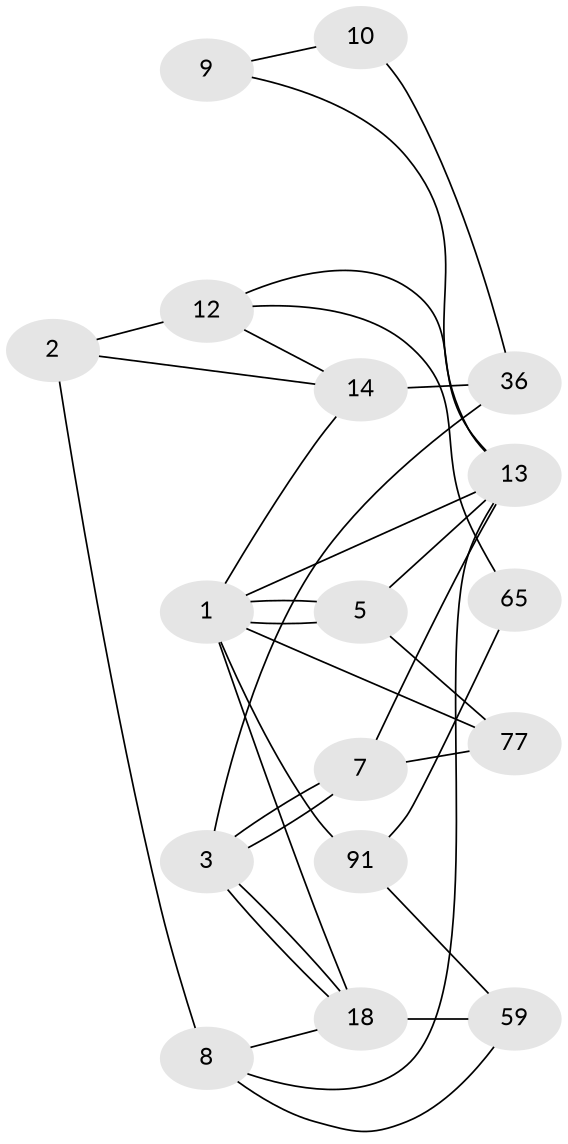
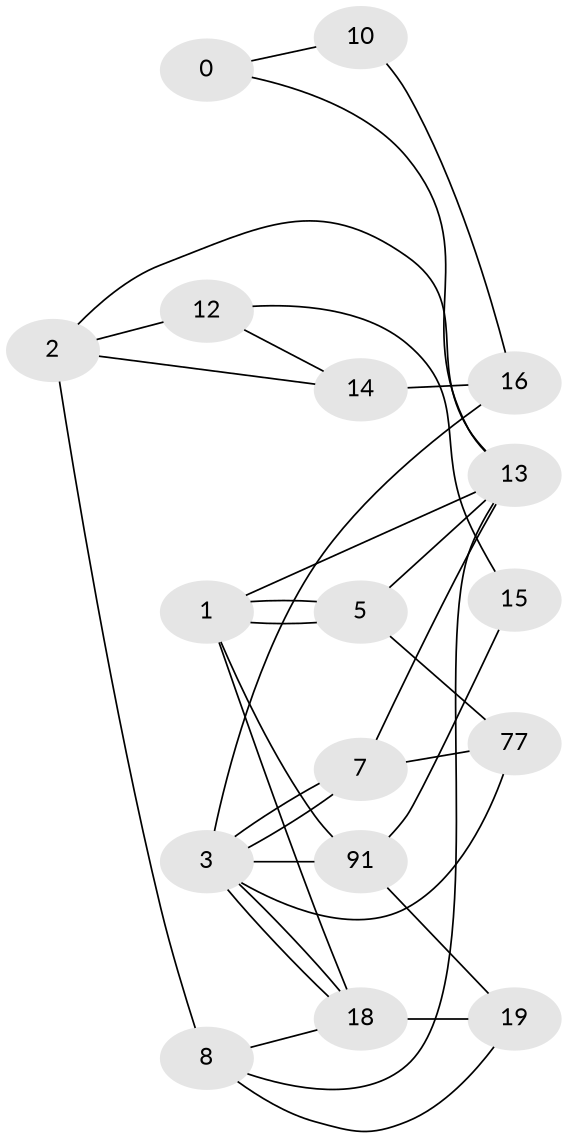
node "9": label "9" -> "0"
edge "12" -- "13": now "2" -- "13"
node "36": label "36" -> "16"
edge "14" -- "1": removed
node "65": label "65" -> "15"
edge "1" -- "77": now "3" -- "77"
edge "3" -- "91": added
node "59": label "59" -> "19"
